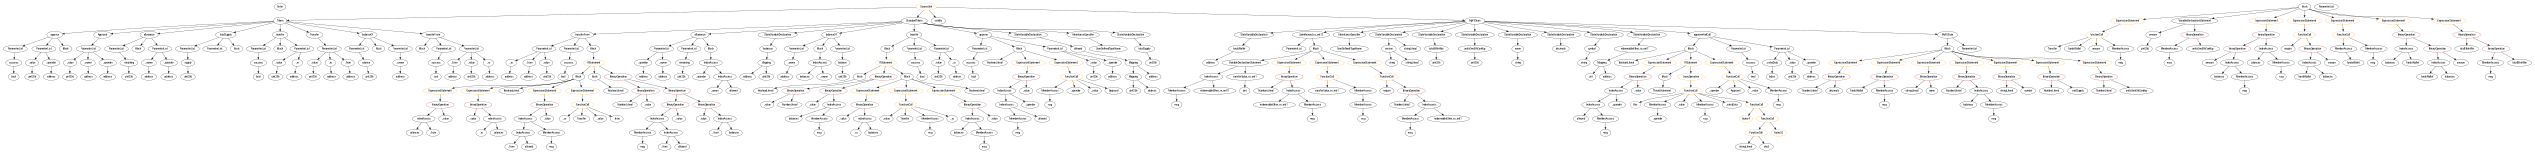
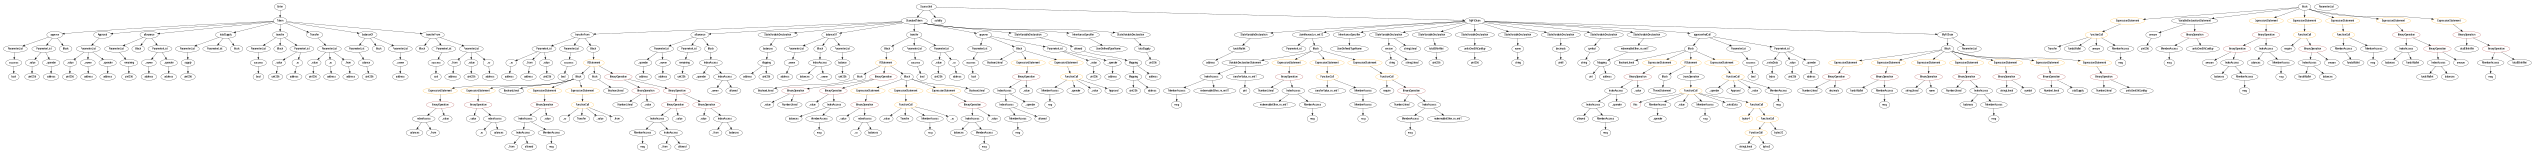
node "SourceUnit": color orange -> black
edge "SourceUnit" -> "Token": now "Enter" -> "Token"
node "uint8": added
node "UnaryOperation": color orange -> black
node "bytes32": color orange -> black
node "sha3": label "sha3" -> "bytes3"
